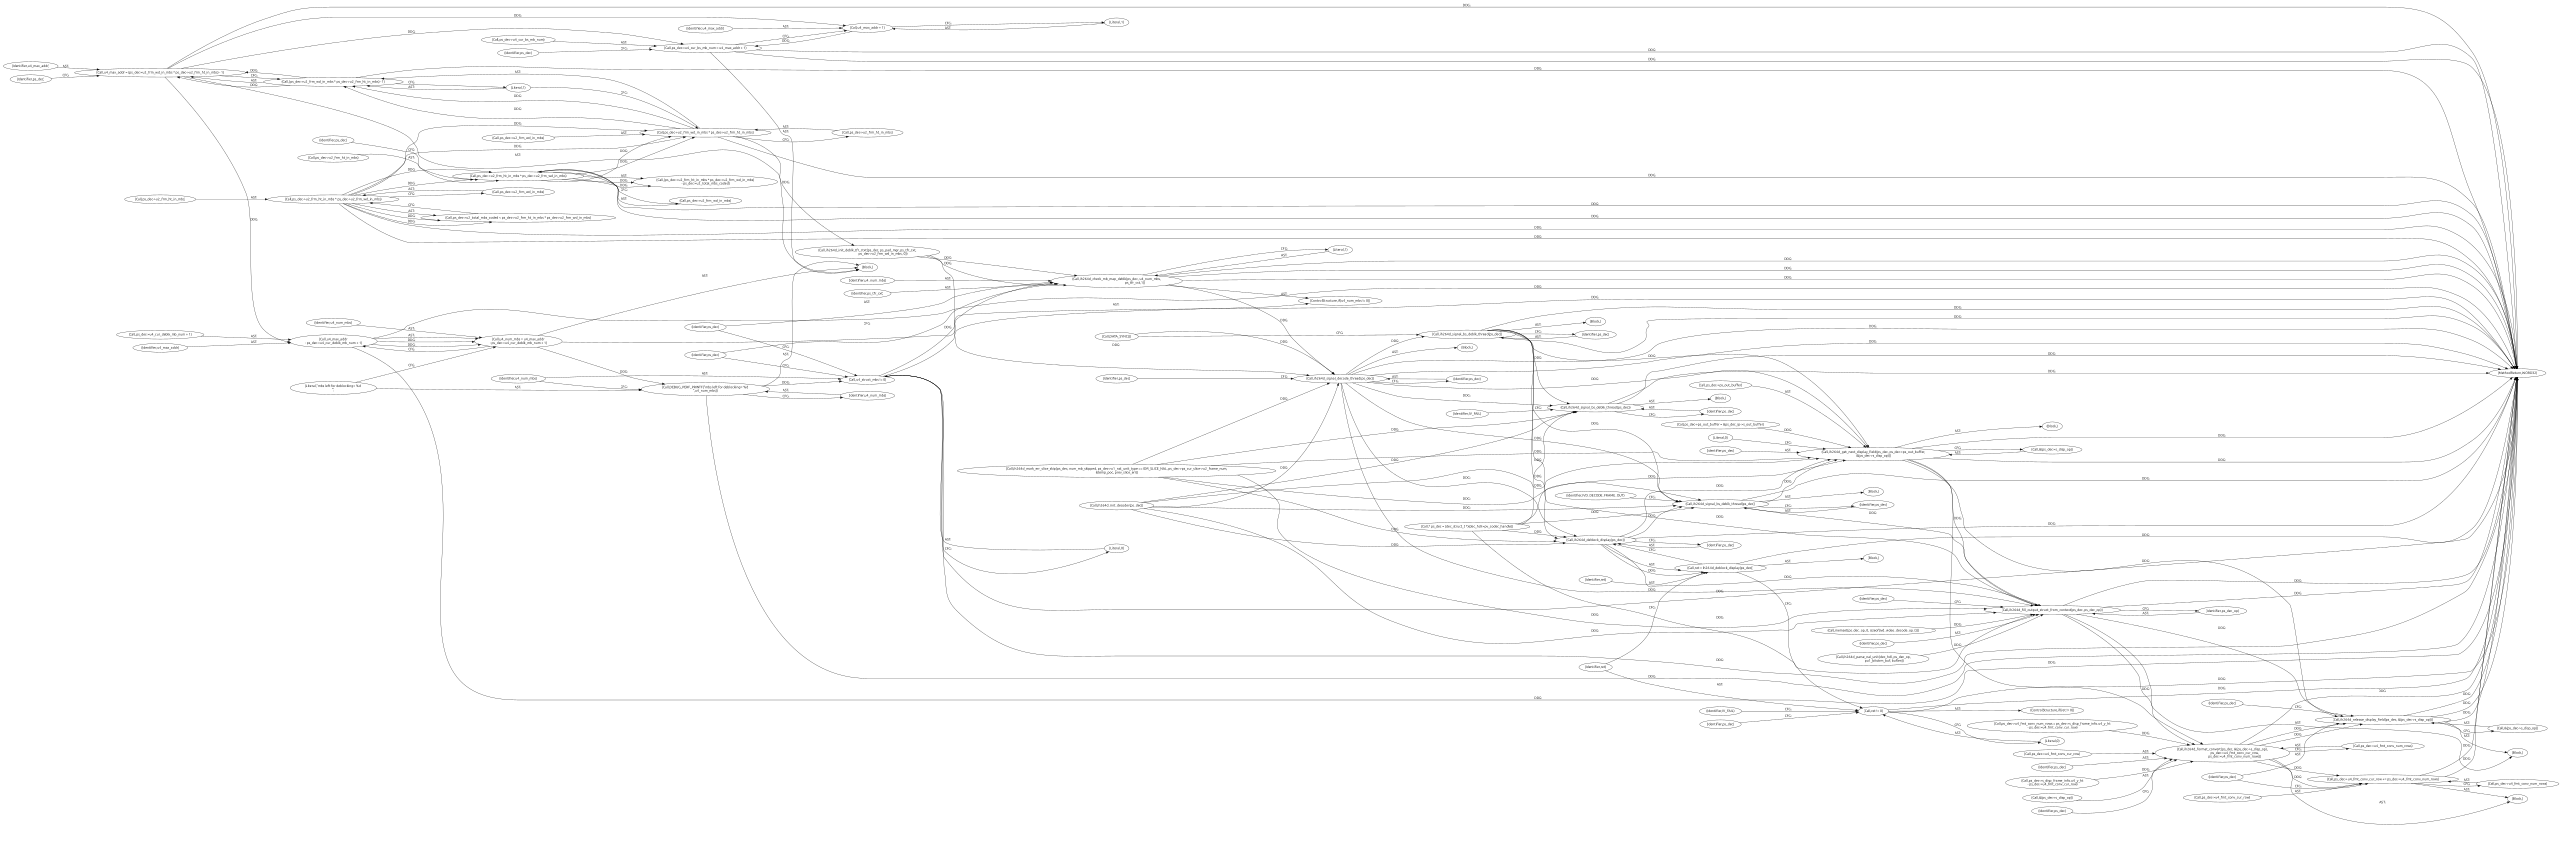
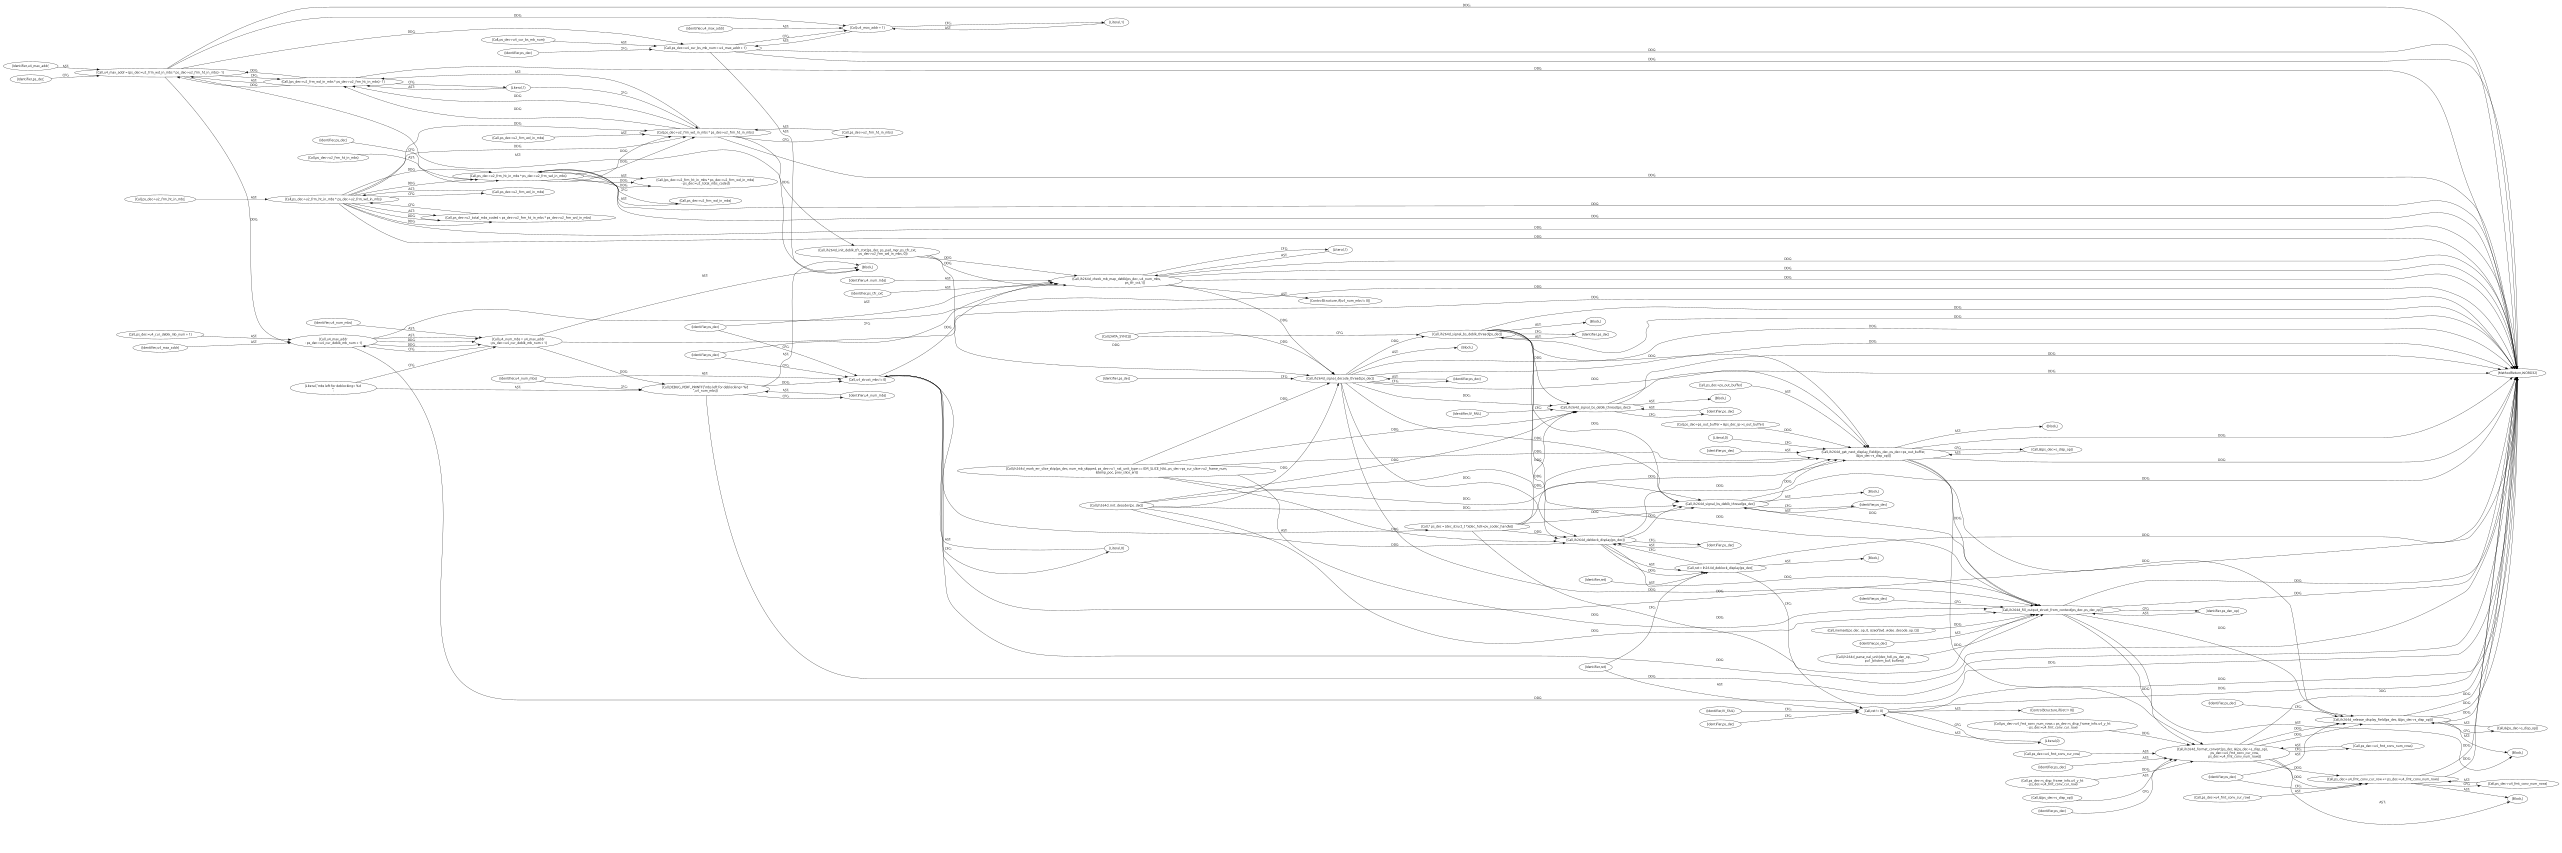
edge "(Call,u4_max_addr + 1)" -> "(Call,ps_dec->u4_cur_bs_mb_num = u4_max_addr + 1)": label "DDG: " -> "AST: "
edge "(Call,u4_struct_mbs != 0)" -> "(ControlStructure,if(u4_num_mbs != 0))": now "(Call,u4_struct_mbs != 0)" -> "(Call,* ps_dec = (dec_struct_t *)(dec_hdl->pv_codec_handle))"
node "(Identifier,IVD_DECODE_FRAME_OUT)": removed
edge "(Call,ih264d_deblock_display(ps_dec))" -> "(MethodReturn,WORD32)": removed, label "DDG:"
